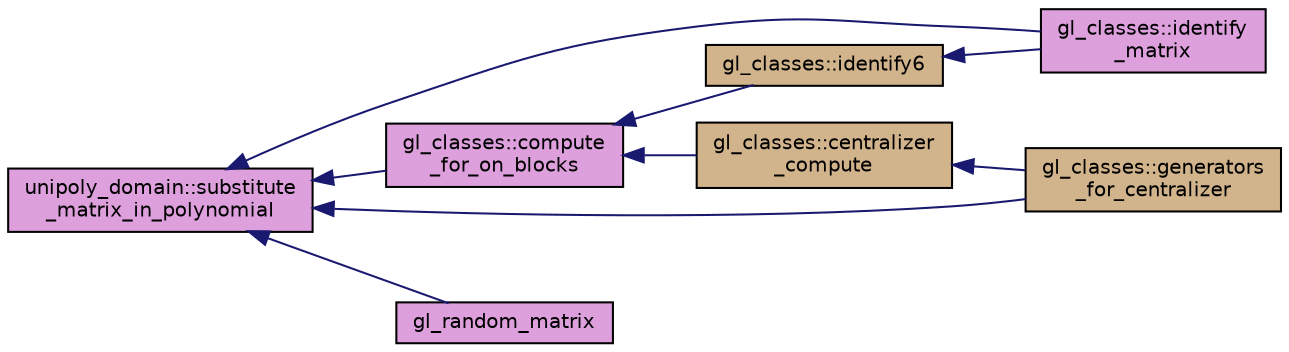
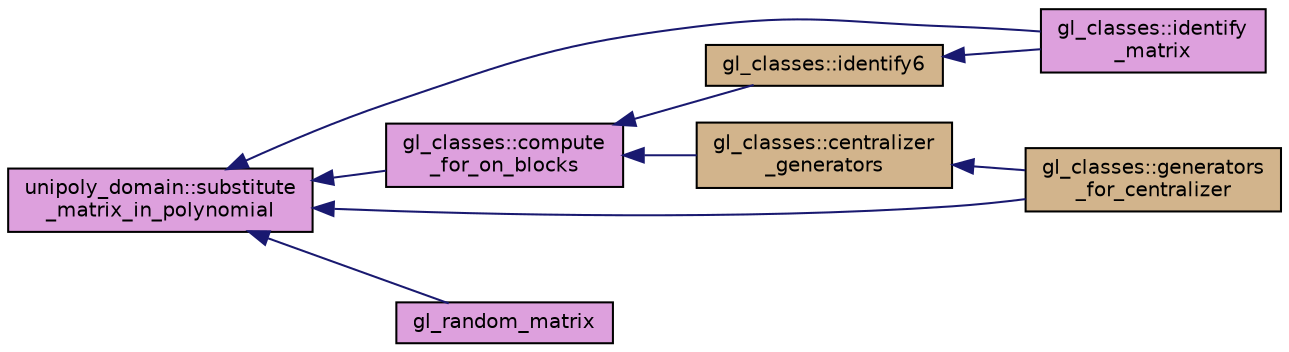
node "gl_classes::centralizer _compute": label "gl_classes::centralizer _compute" -> "gl_classes::centralizer _generators"
